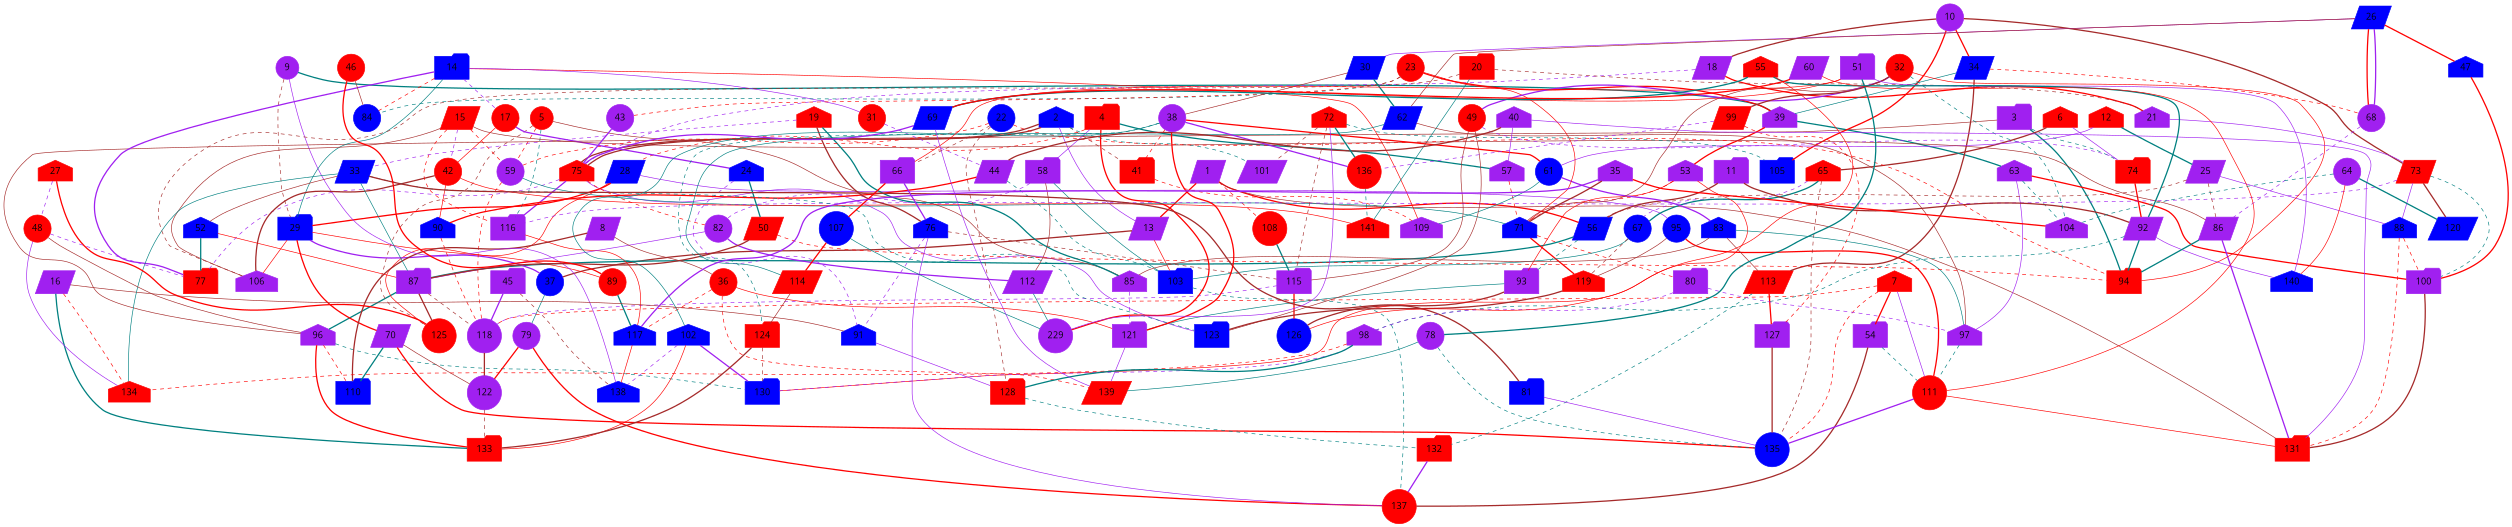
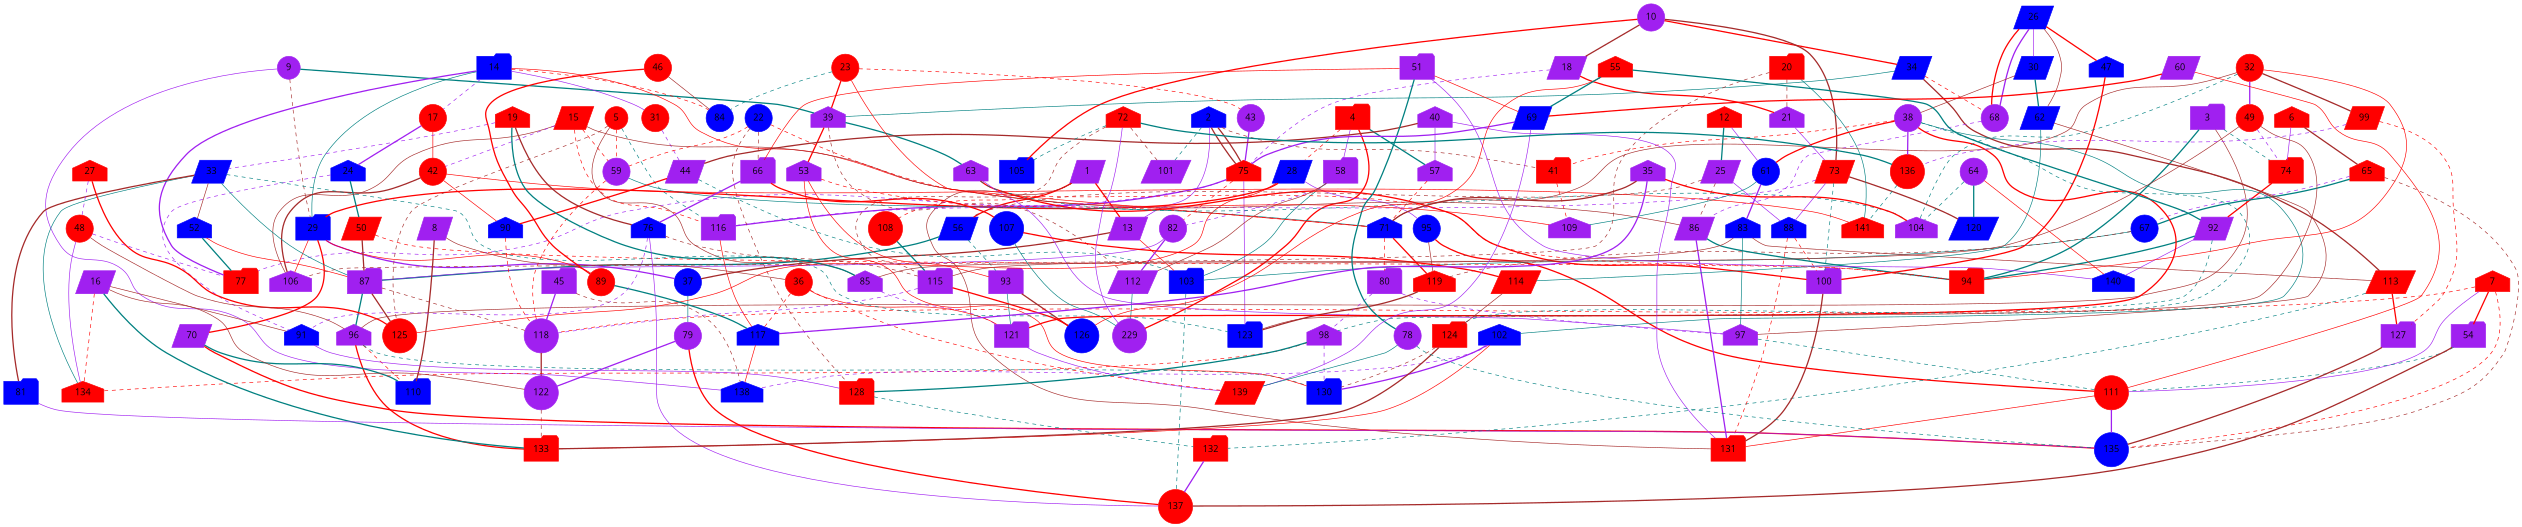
node "11": removed
edge "39" -- "112": added
edge "70" -- "122": now "16" -- "122"
edge "79" -- "122": color red -> purple
